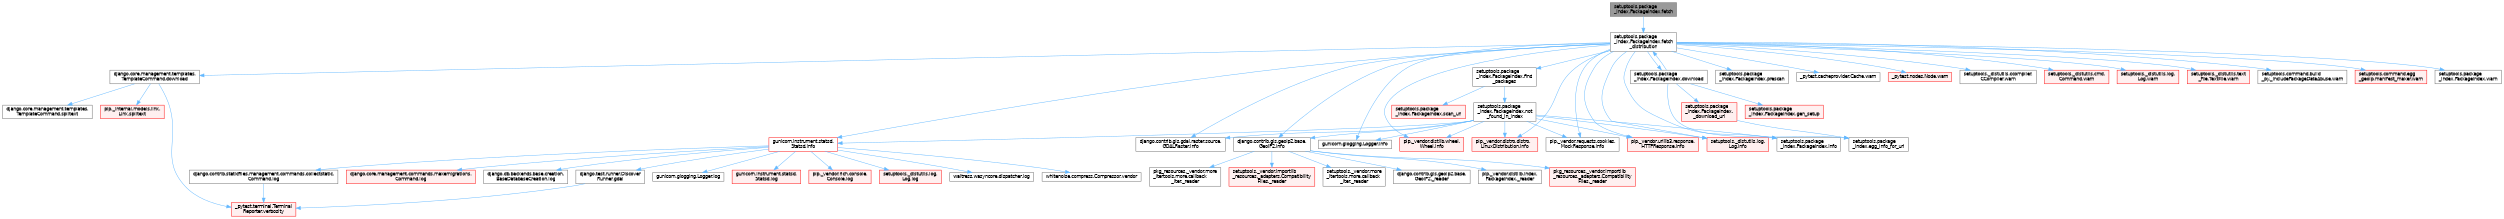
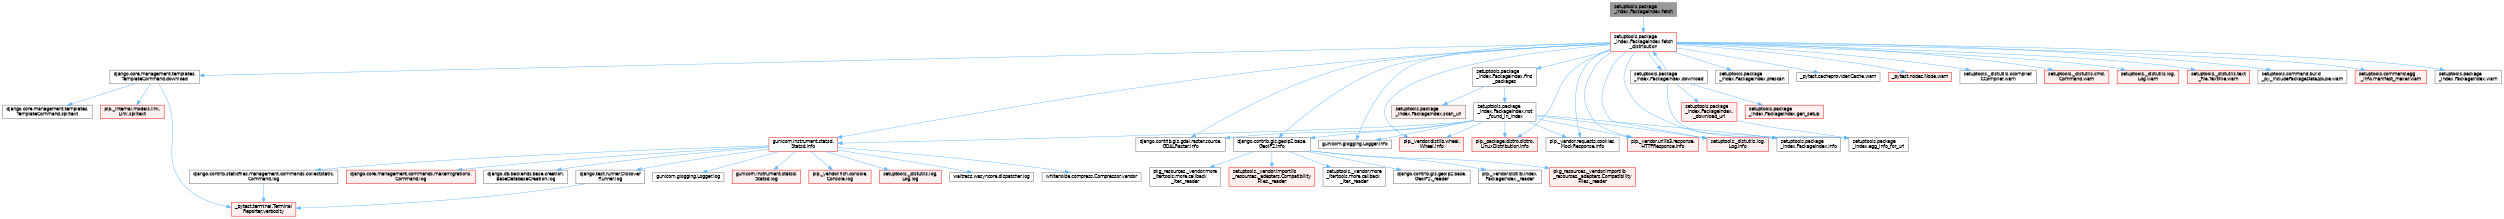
node "setuptools.package _index.PackageIndex.fetch _distribution": color grey40 -> red
node "setuptools.command.egg _geoip.manifest_maker.warn": label "setuptools.command.egg _geoip.manifest_maker.warn" -> "setuptools.command.egg _info.manifest_maker.warn"
node "setuptools.package _index.PackageIndex.scan_url": color red -> grey40
node "pip._vendor.distro.distro. LinuxDistribution.info": label "pip._vendor.distro.distro. LinuxDistribution.info" -> "pip._package.distro.distro. LinuxDistribution.info"
node "django.test.runner.Discover Runner.gdal": label "django.test.runner.Discover Runner.gdal" -> "django.test.runner.Discover Runner.log"
